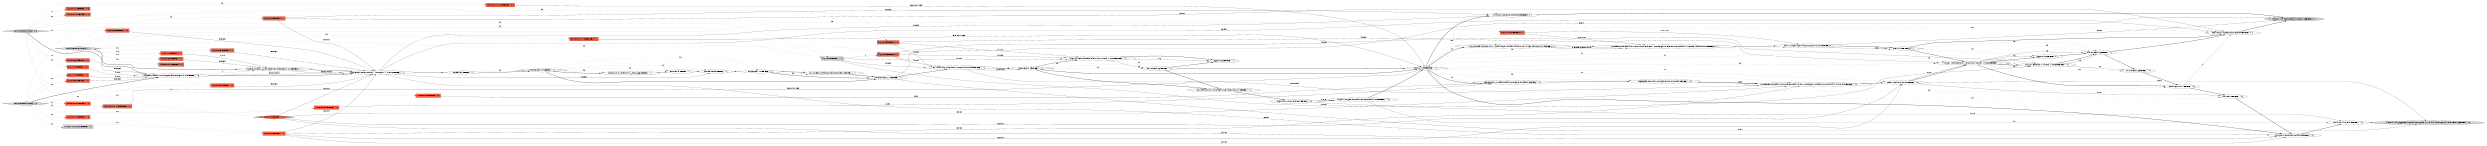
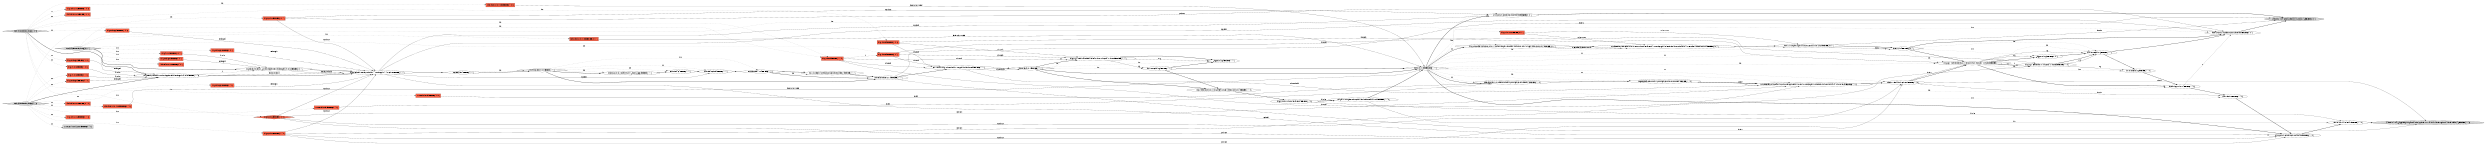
node "String volumePath@@@2@@@['1', '1', '0']": fillcolor lightgray -> tomato
